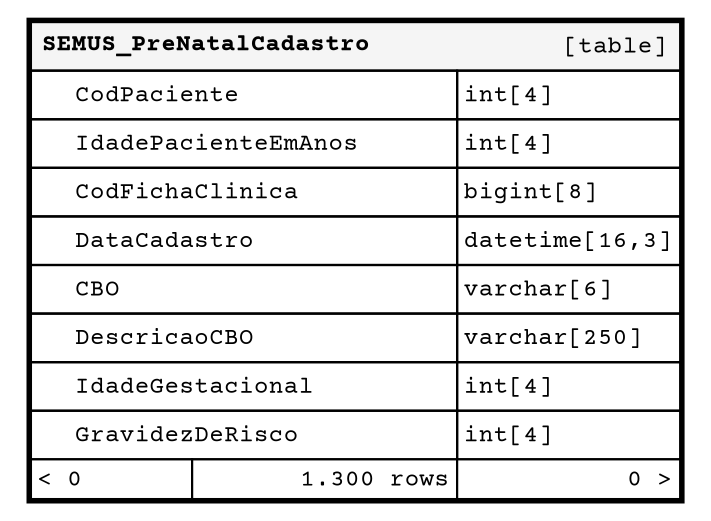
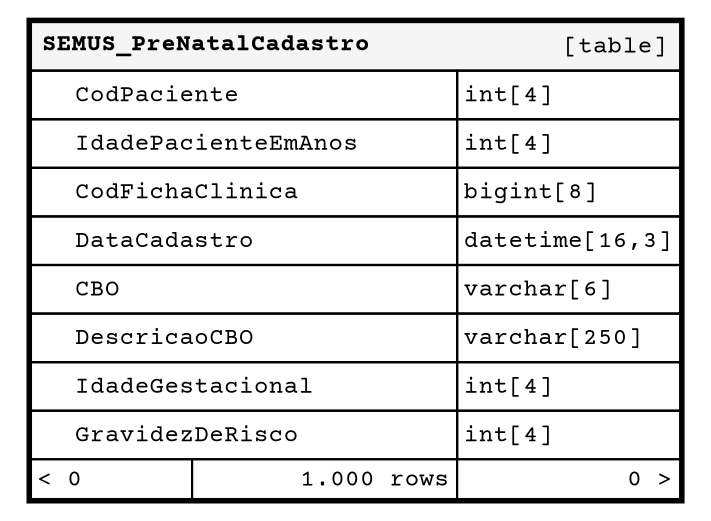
node "SEMUS_PreNatalCadastro": text "1.300 rows" -> "1.000 rows"
